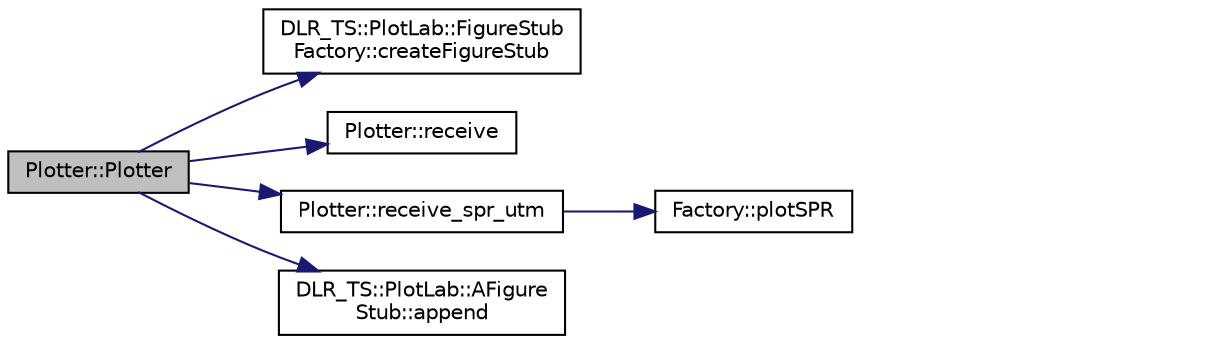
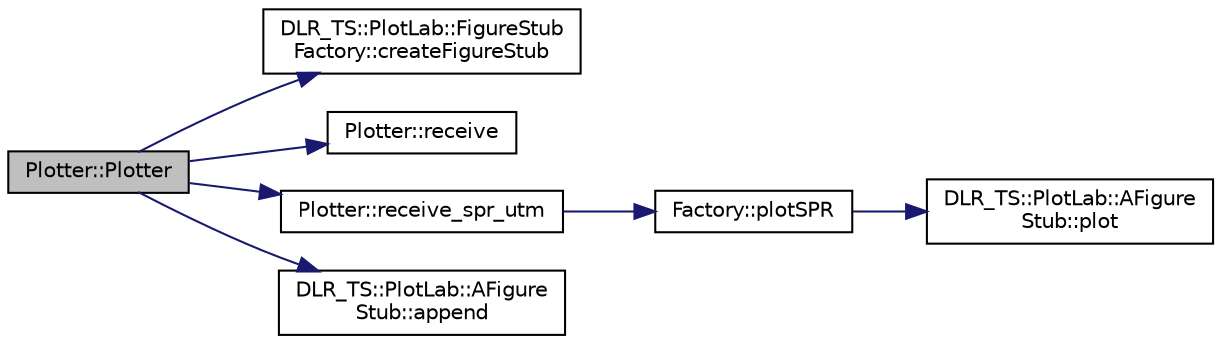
node "DLR_TS::PlotLab::AFigure Stub::plot": added
